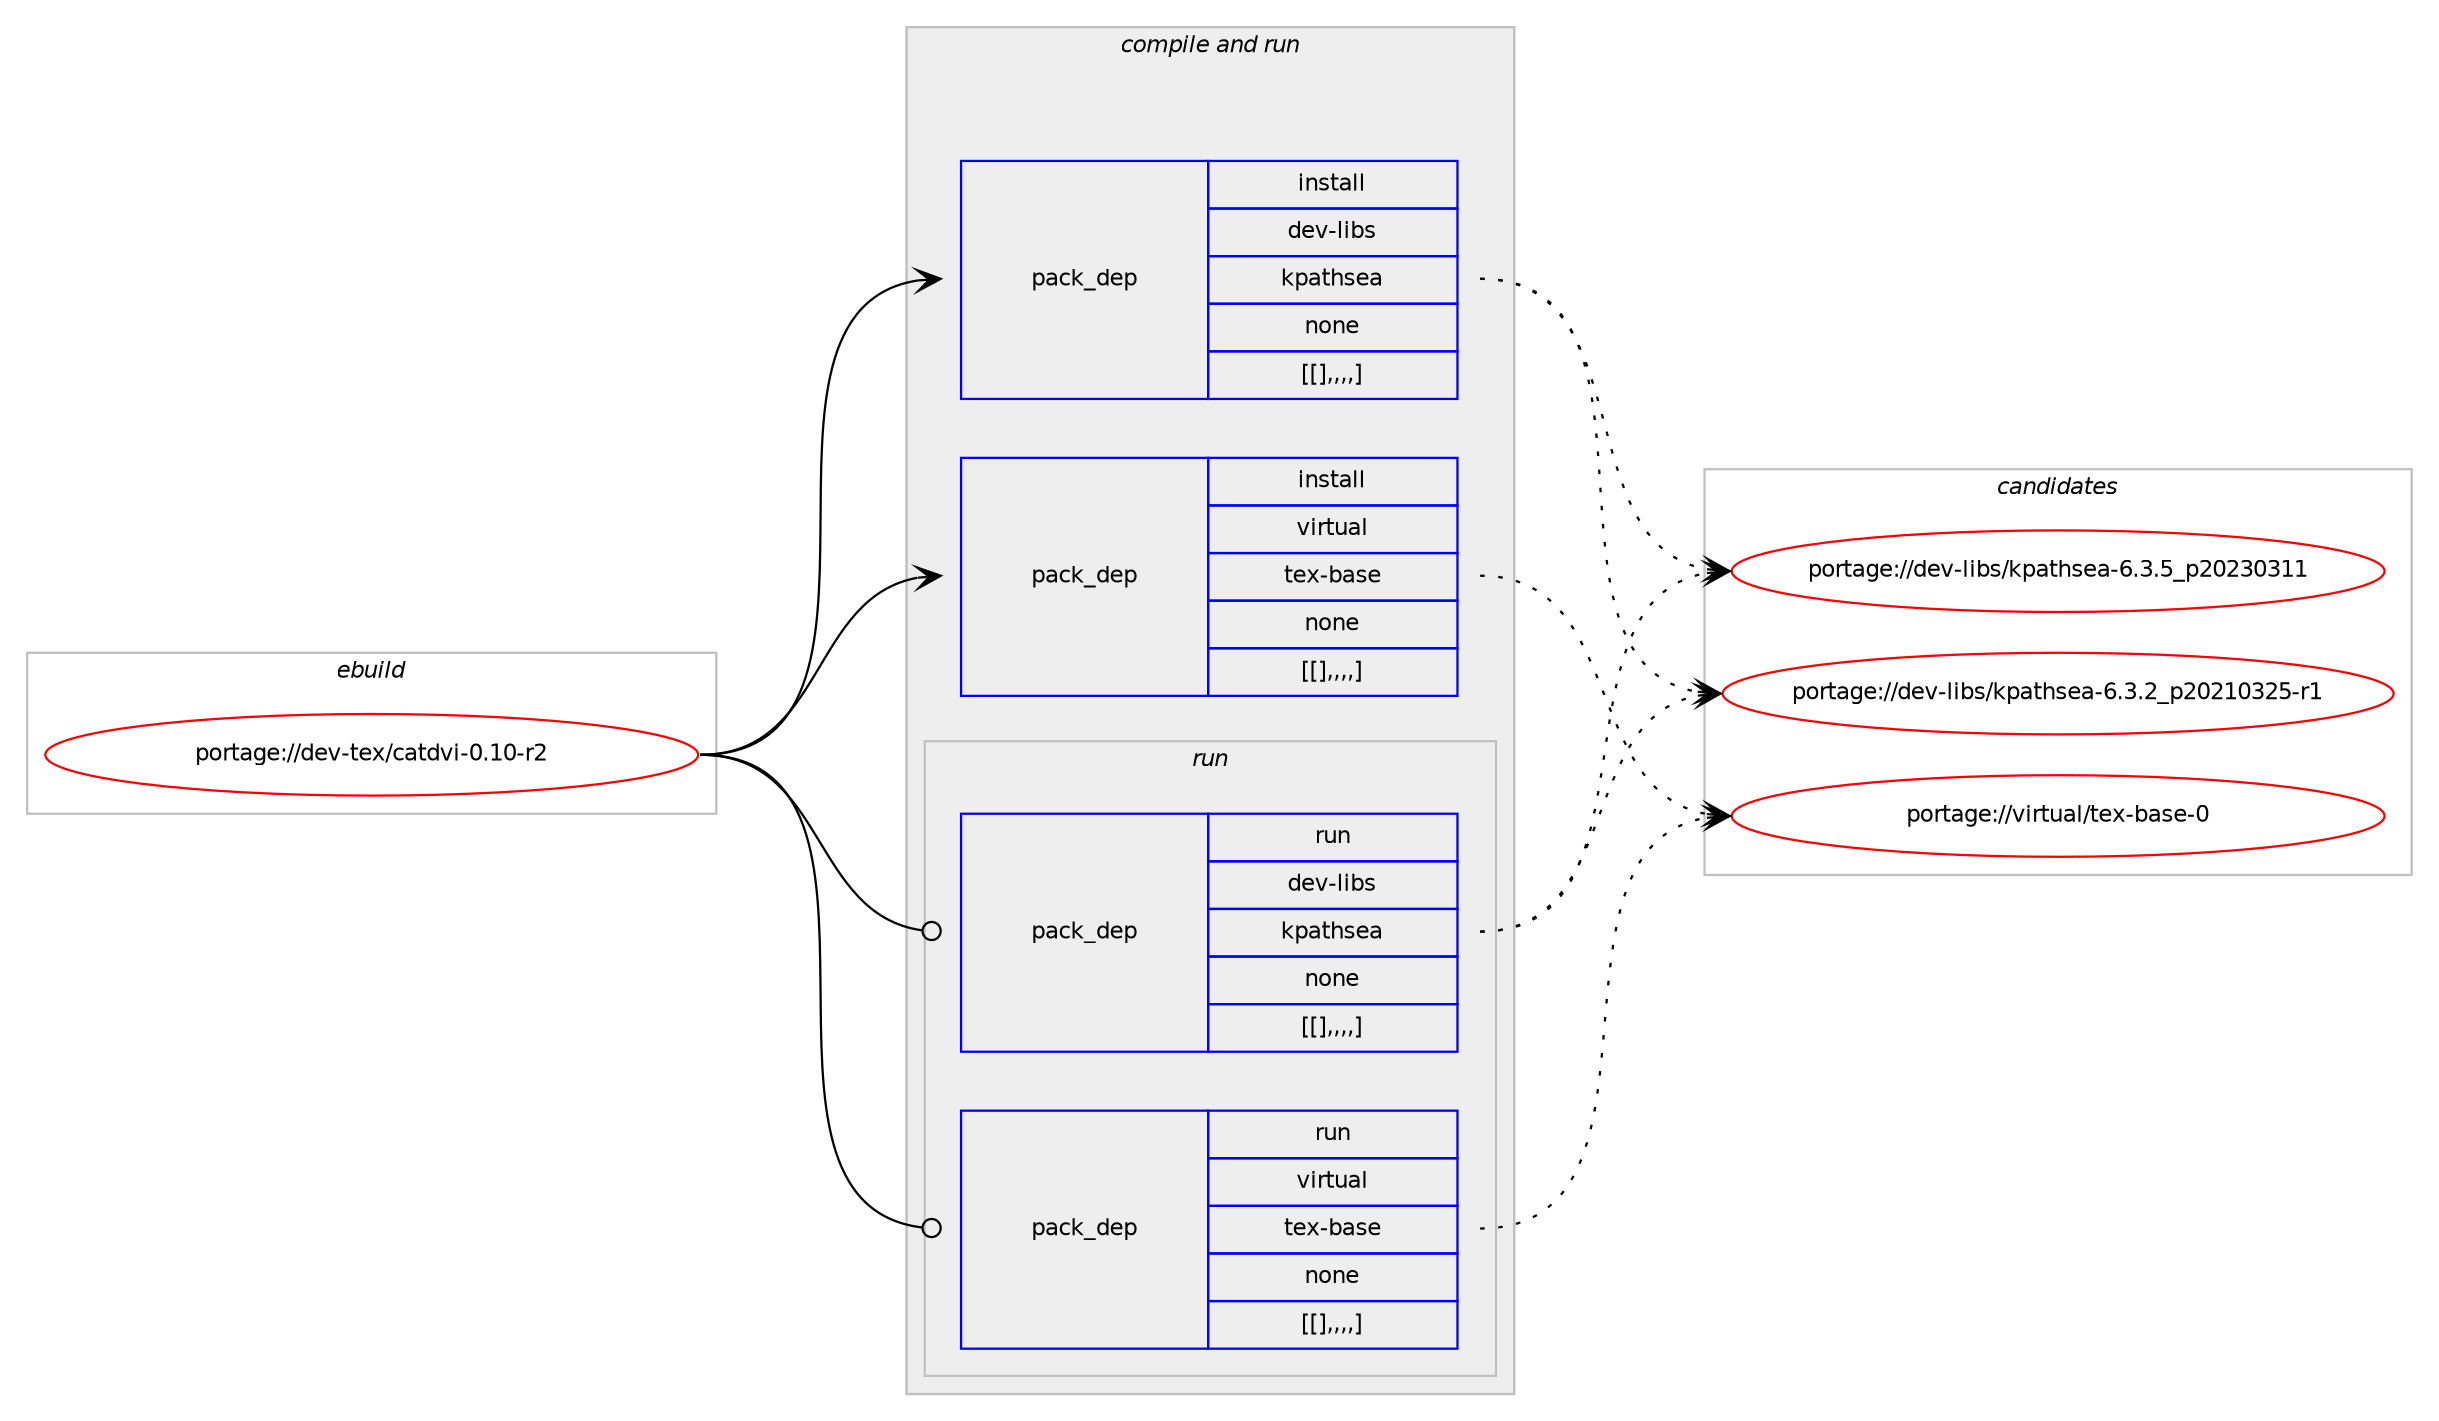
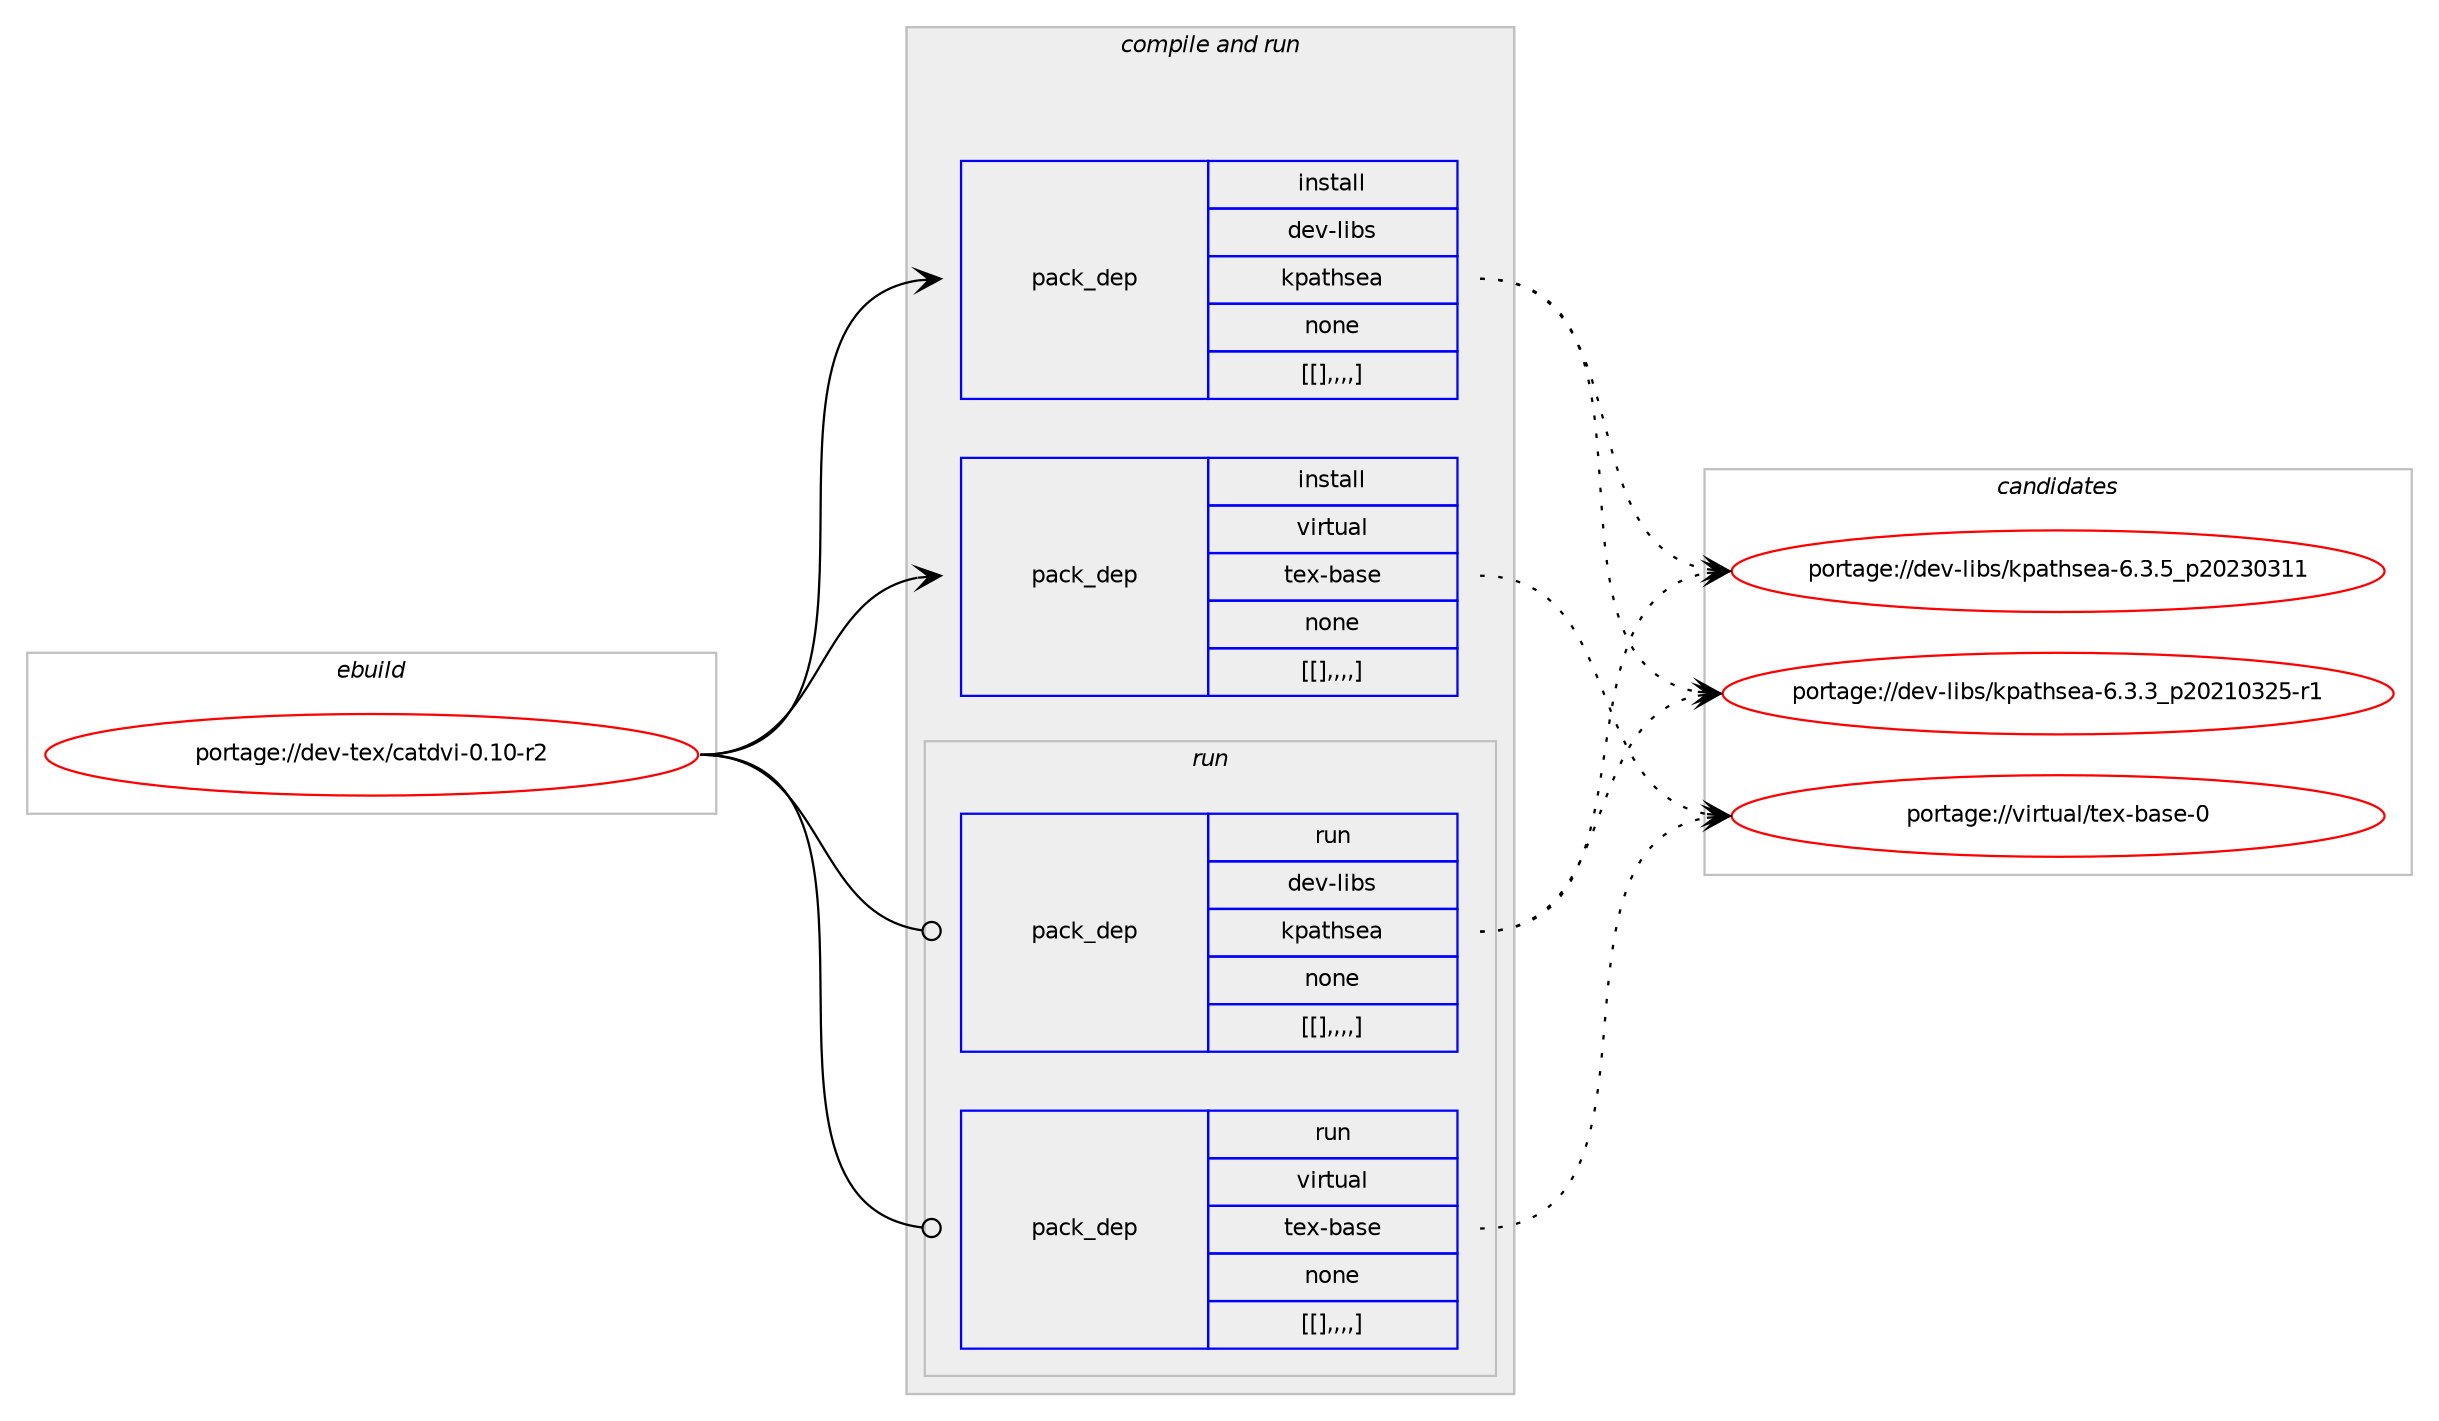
node "portage://dev-libs/kpathsea-6.3.2_p20210325-r1": label "portage://dev-libs/kpathsea-6.3.2_p20210325-r1" -> "portage://dev-libs/kpathsea-6.3.3_p20210325-r1"
